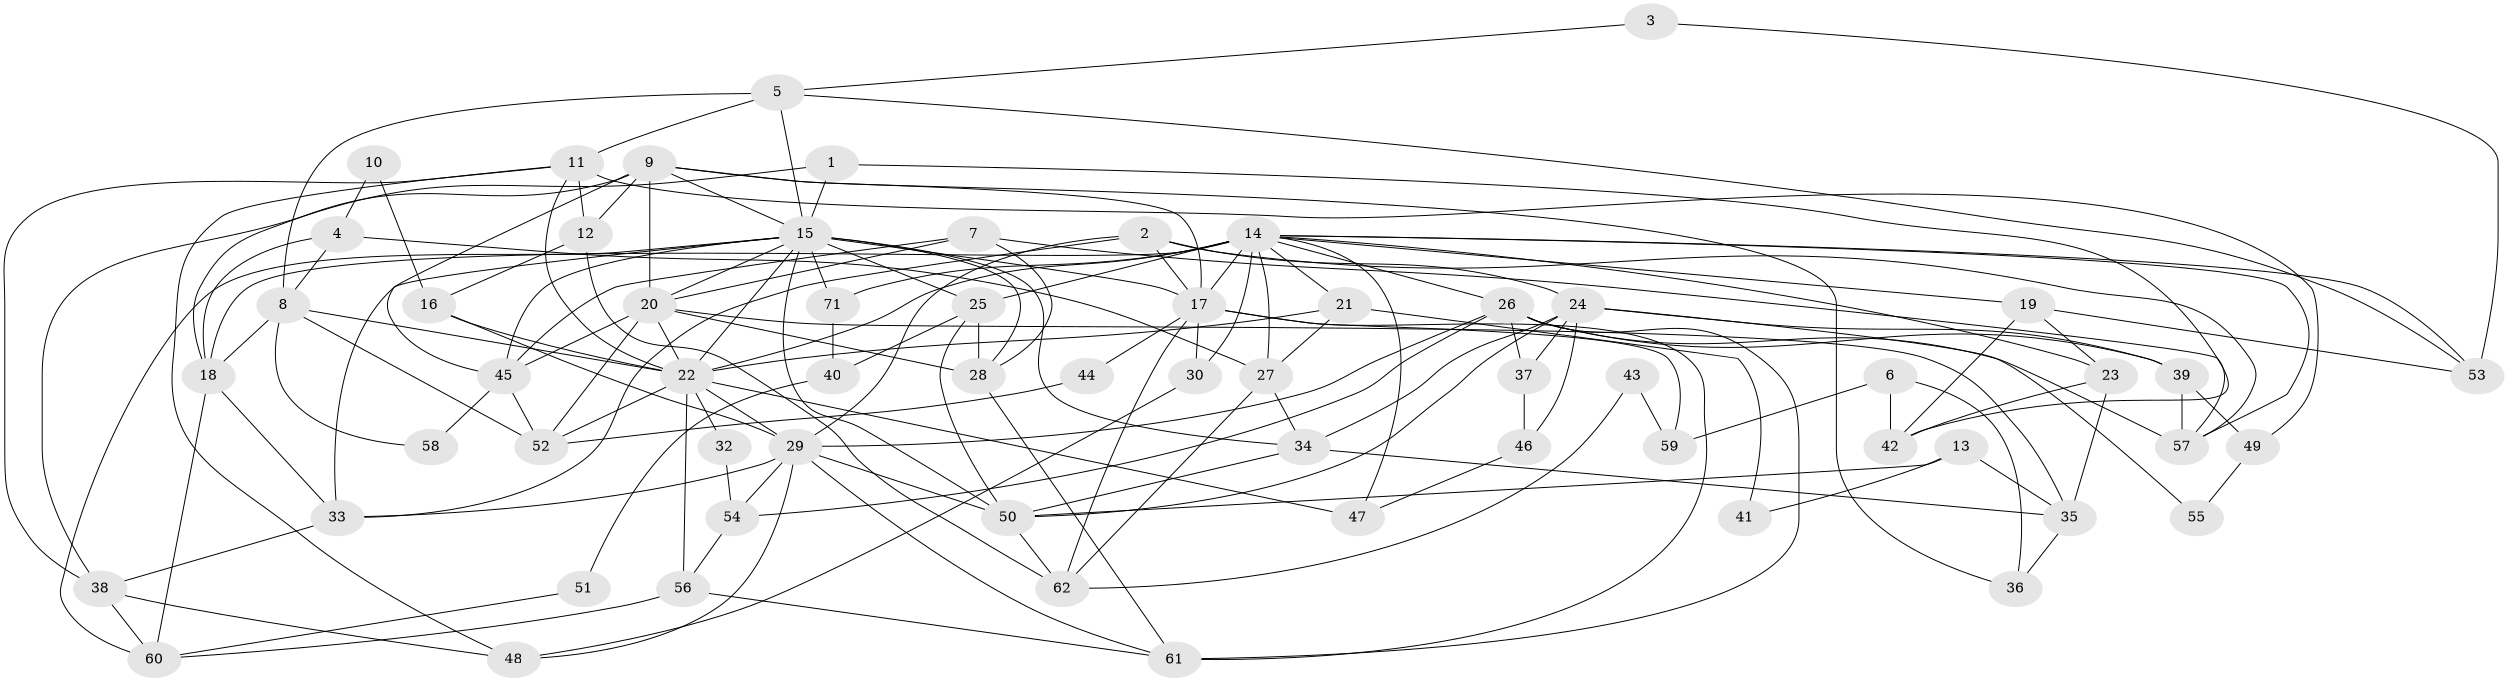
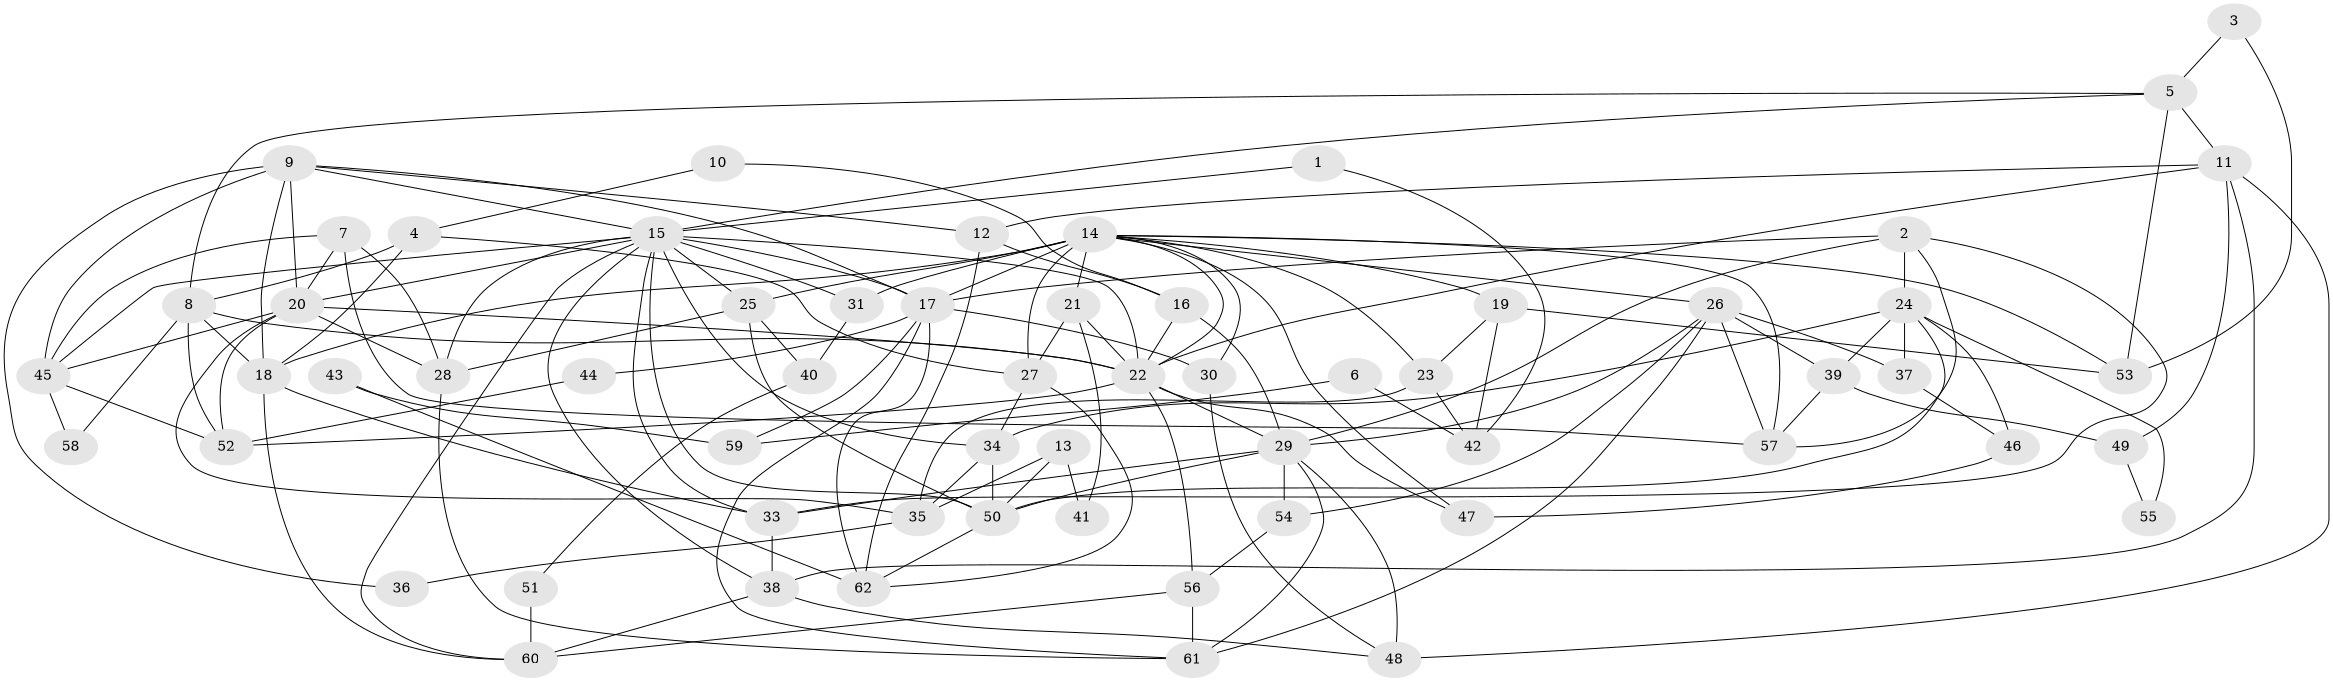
edge "1" -- "38": now "15" -- "38"
node "71": label "71" -> "31"
node "32": removed
edge "6" -- "36": removed
